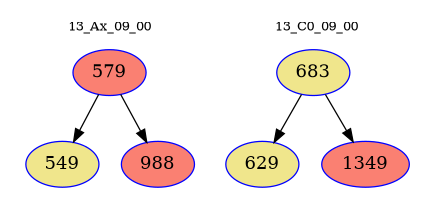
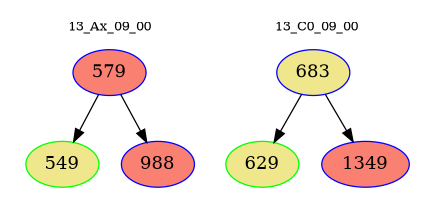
node "549": color blue -> green
node "629": color blue -> green
